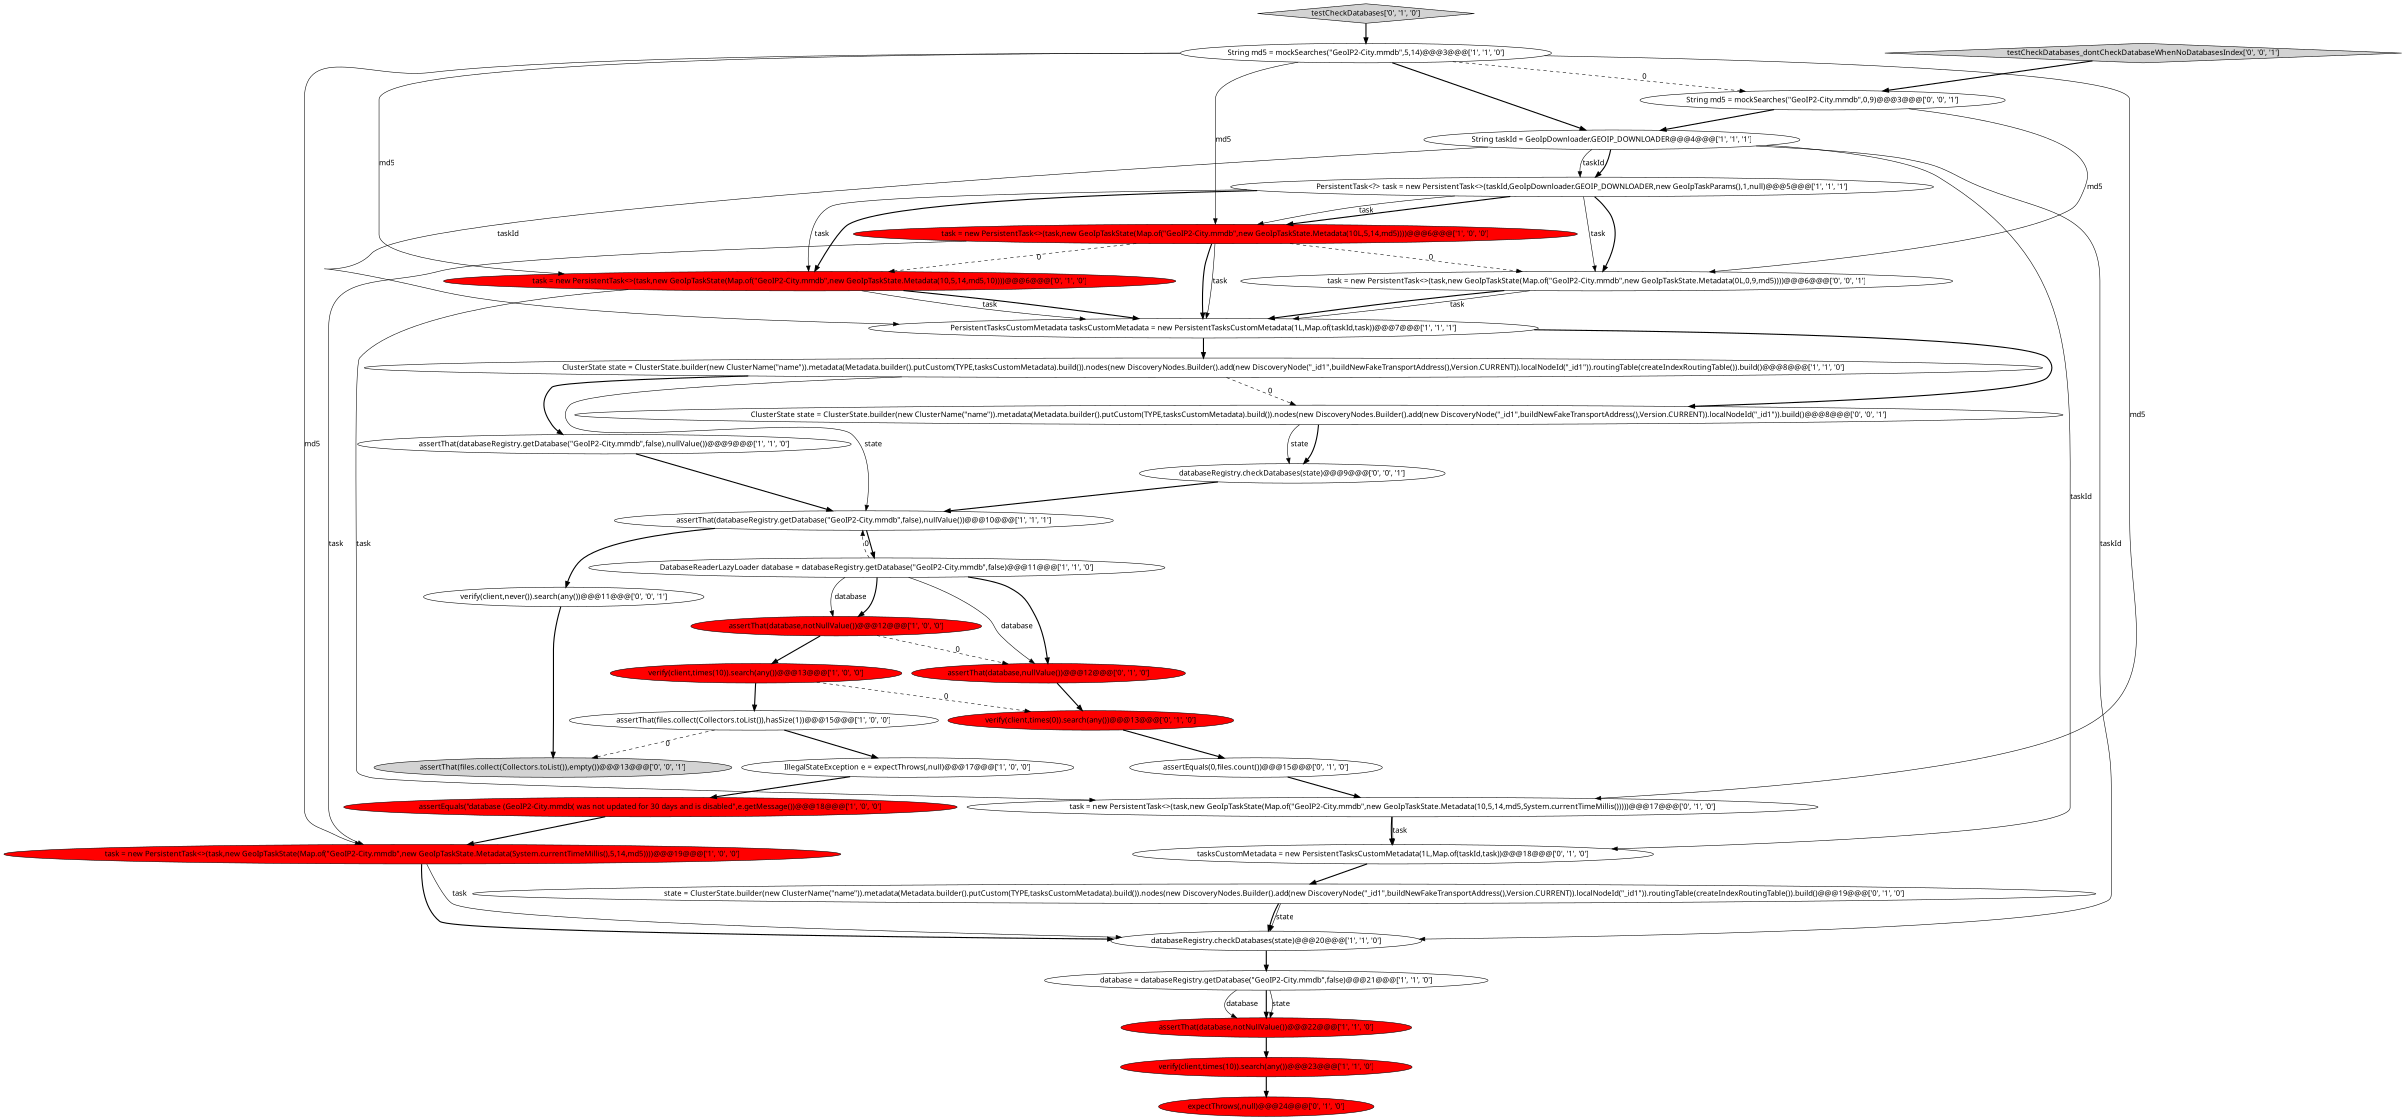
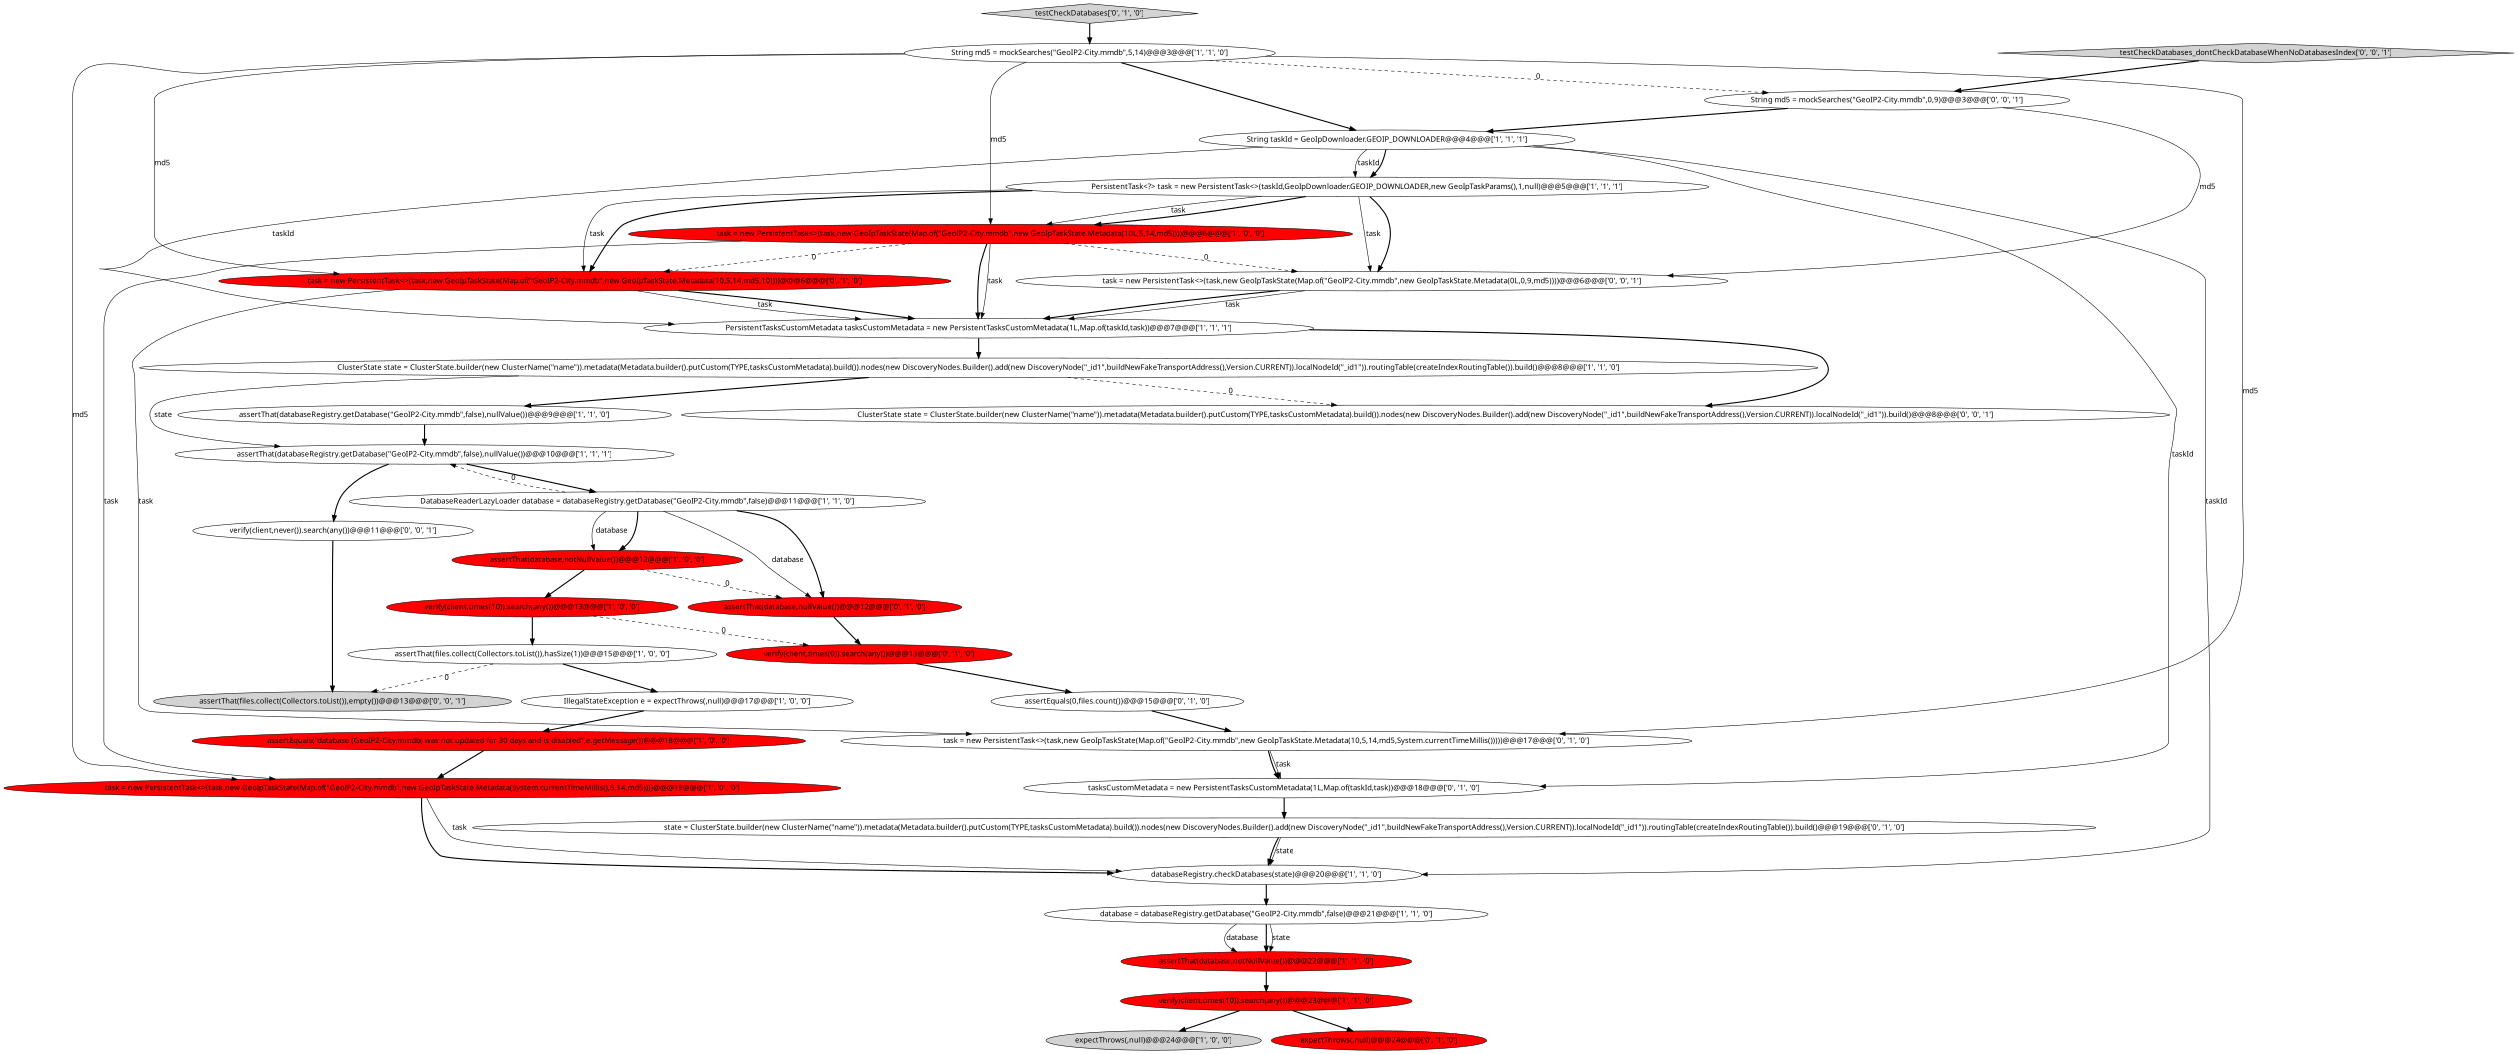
node "databaseRegistry.checkDatabases(state)@@@9@@@['0', '0', '1']": removed
node "expectThrows(,null)@@@24@@@['1', '0', '0']": added
